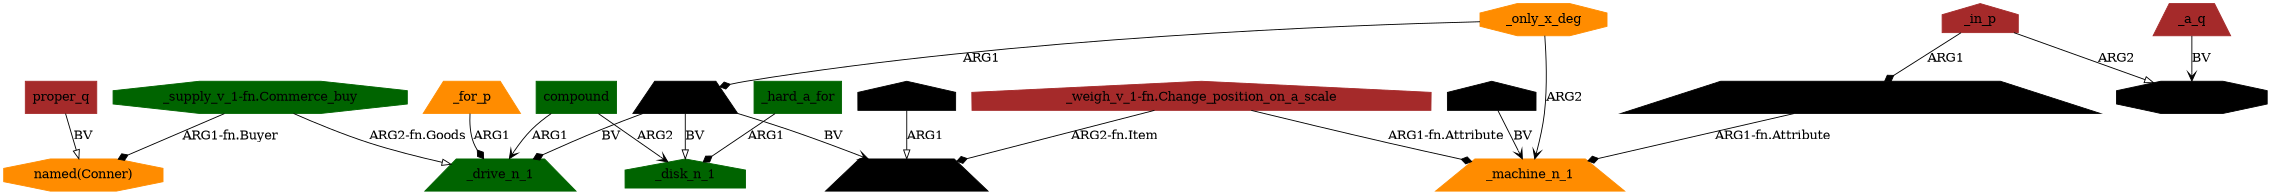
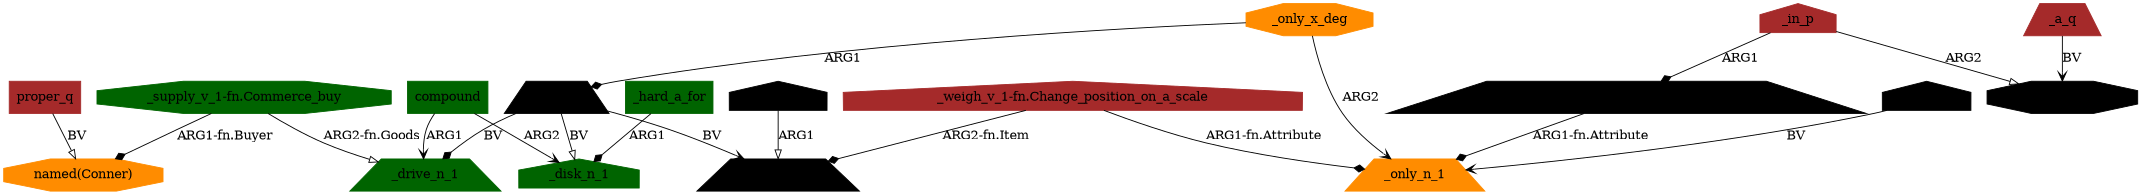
node "_for_p": removed
node "_machine_n_1": label "_machine_n_1" -> "_only_n_1"
